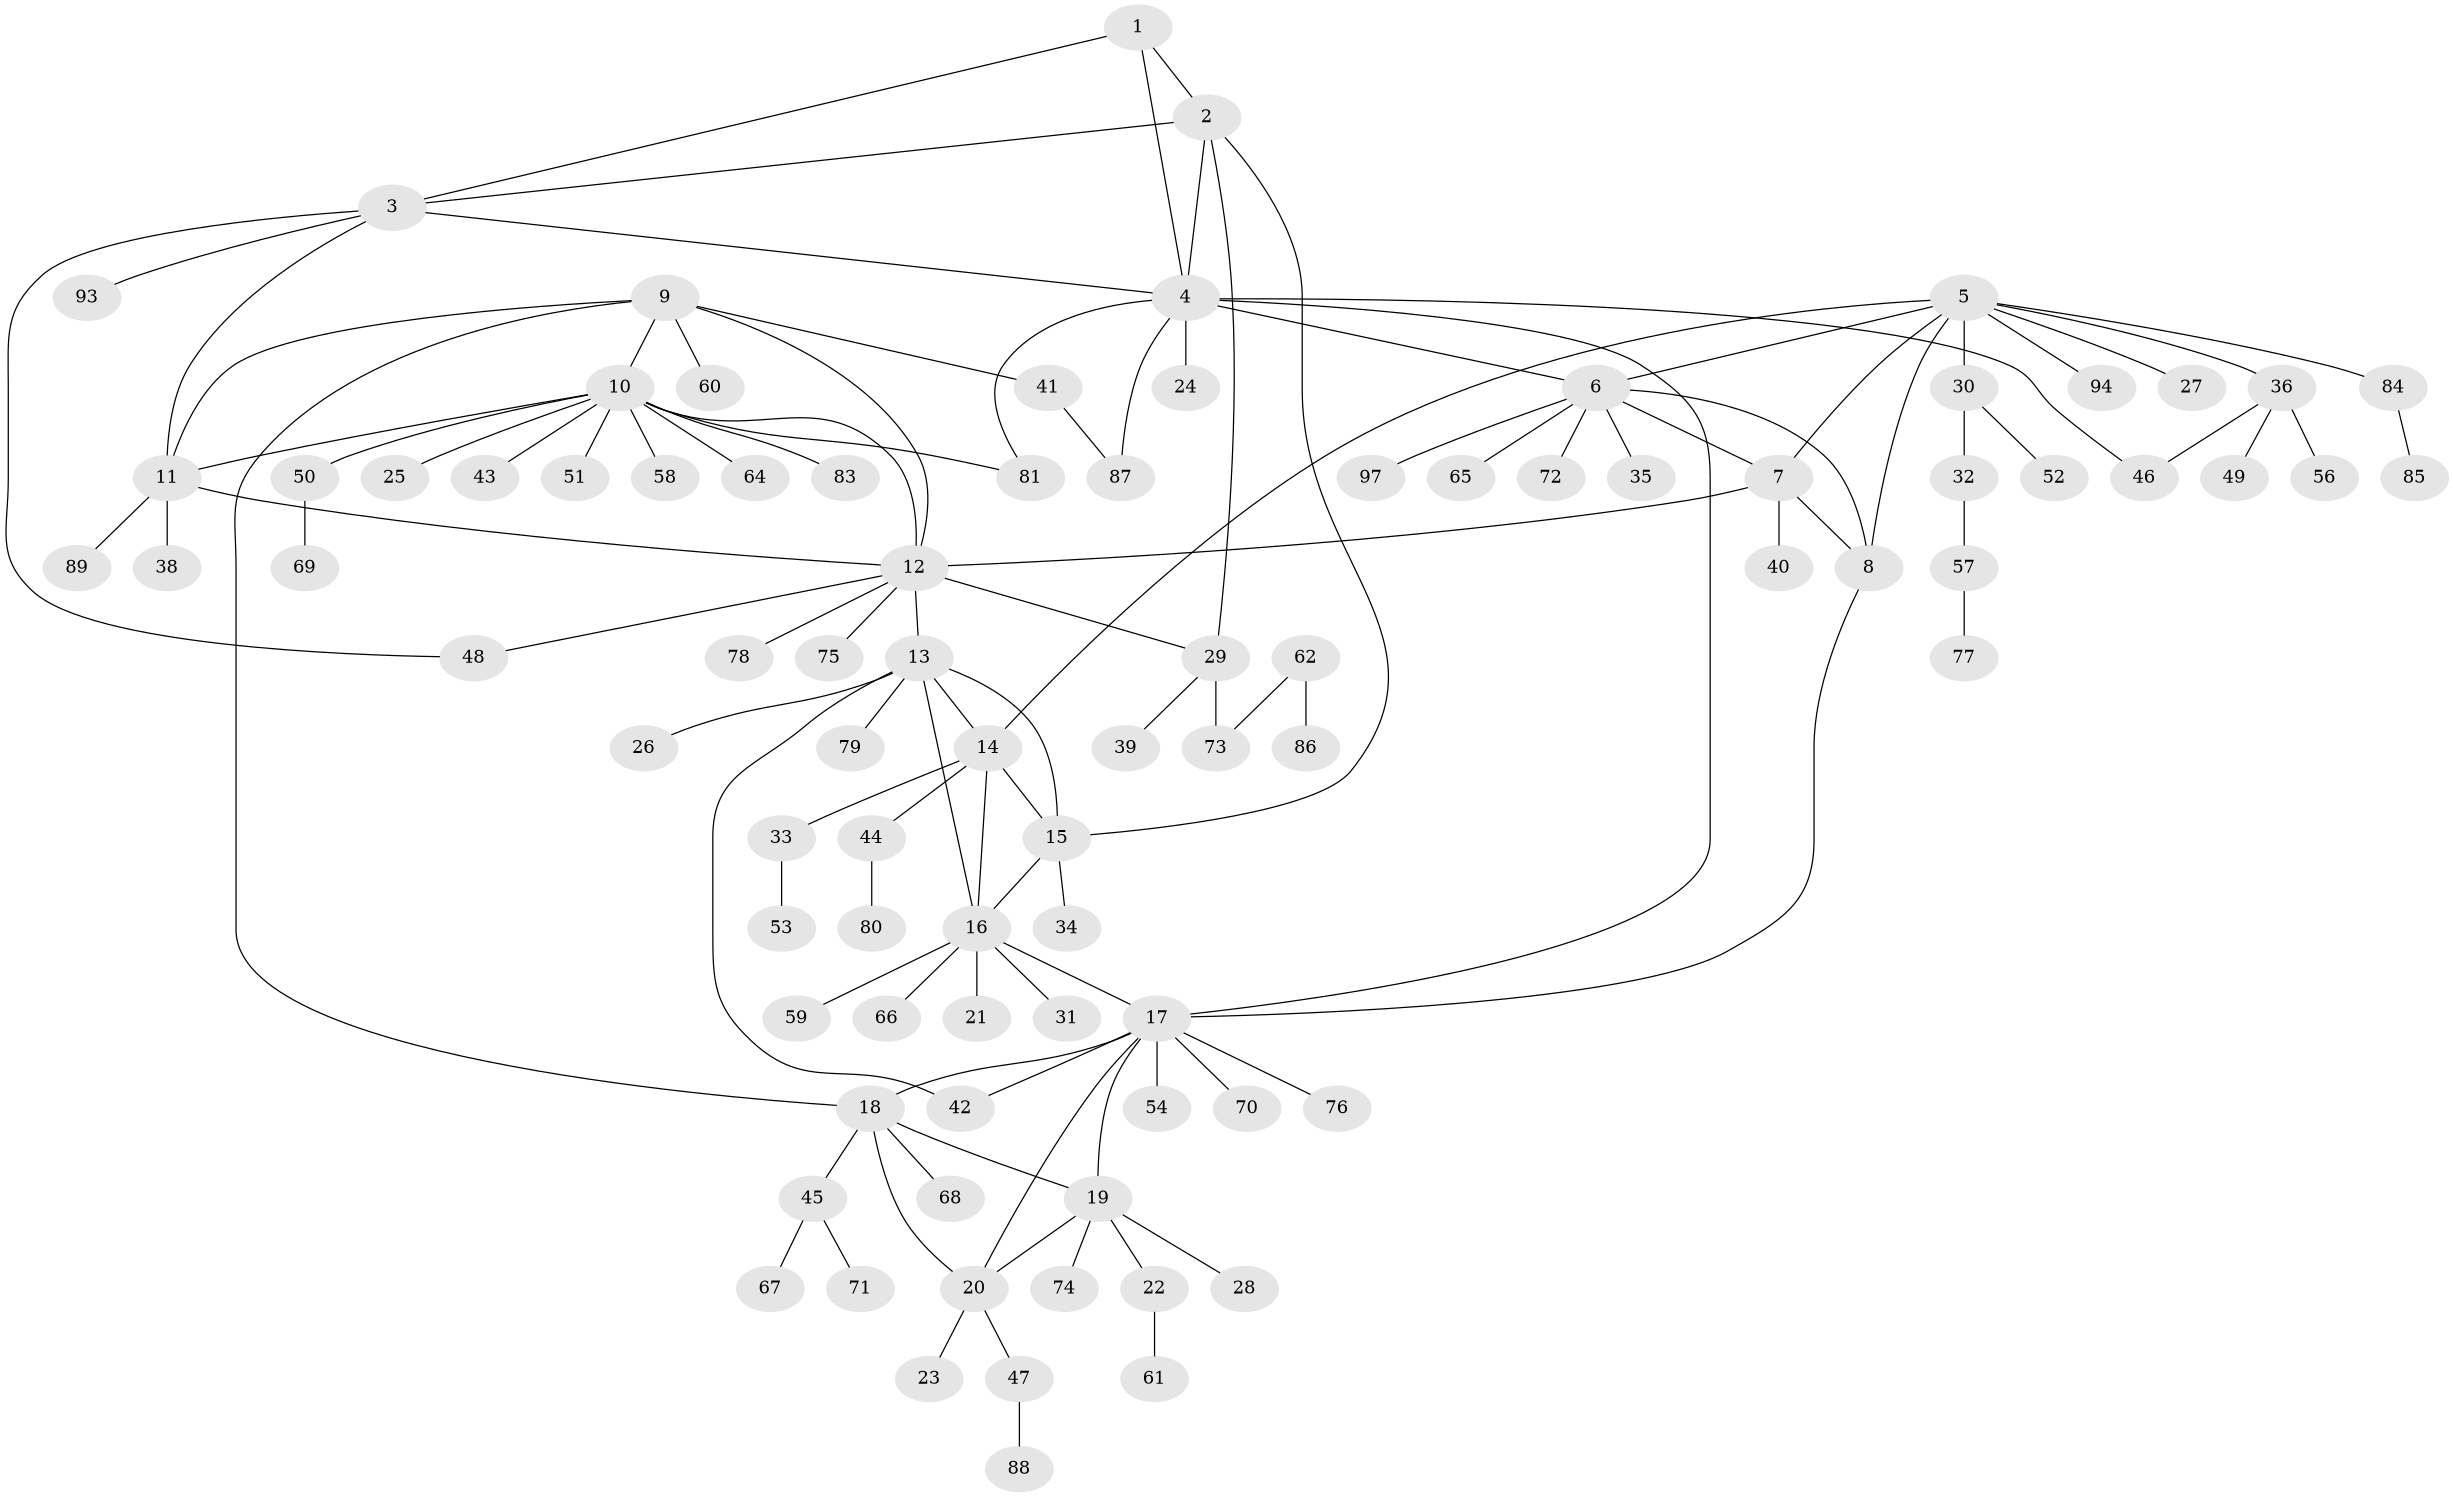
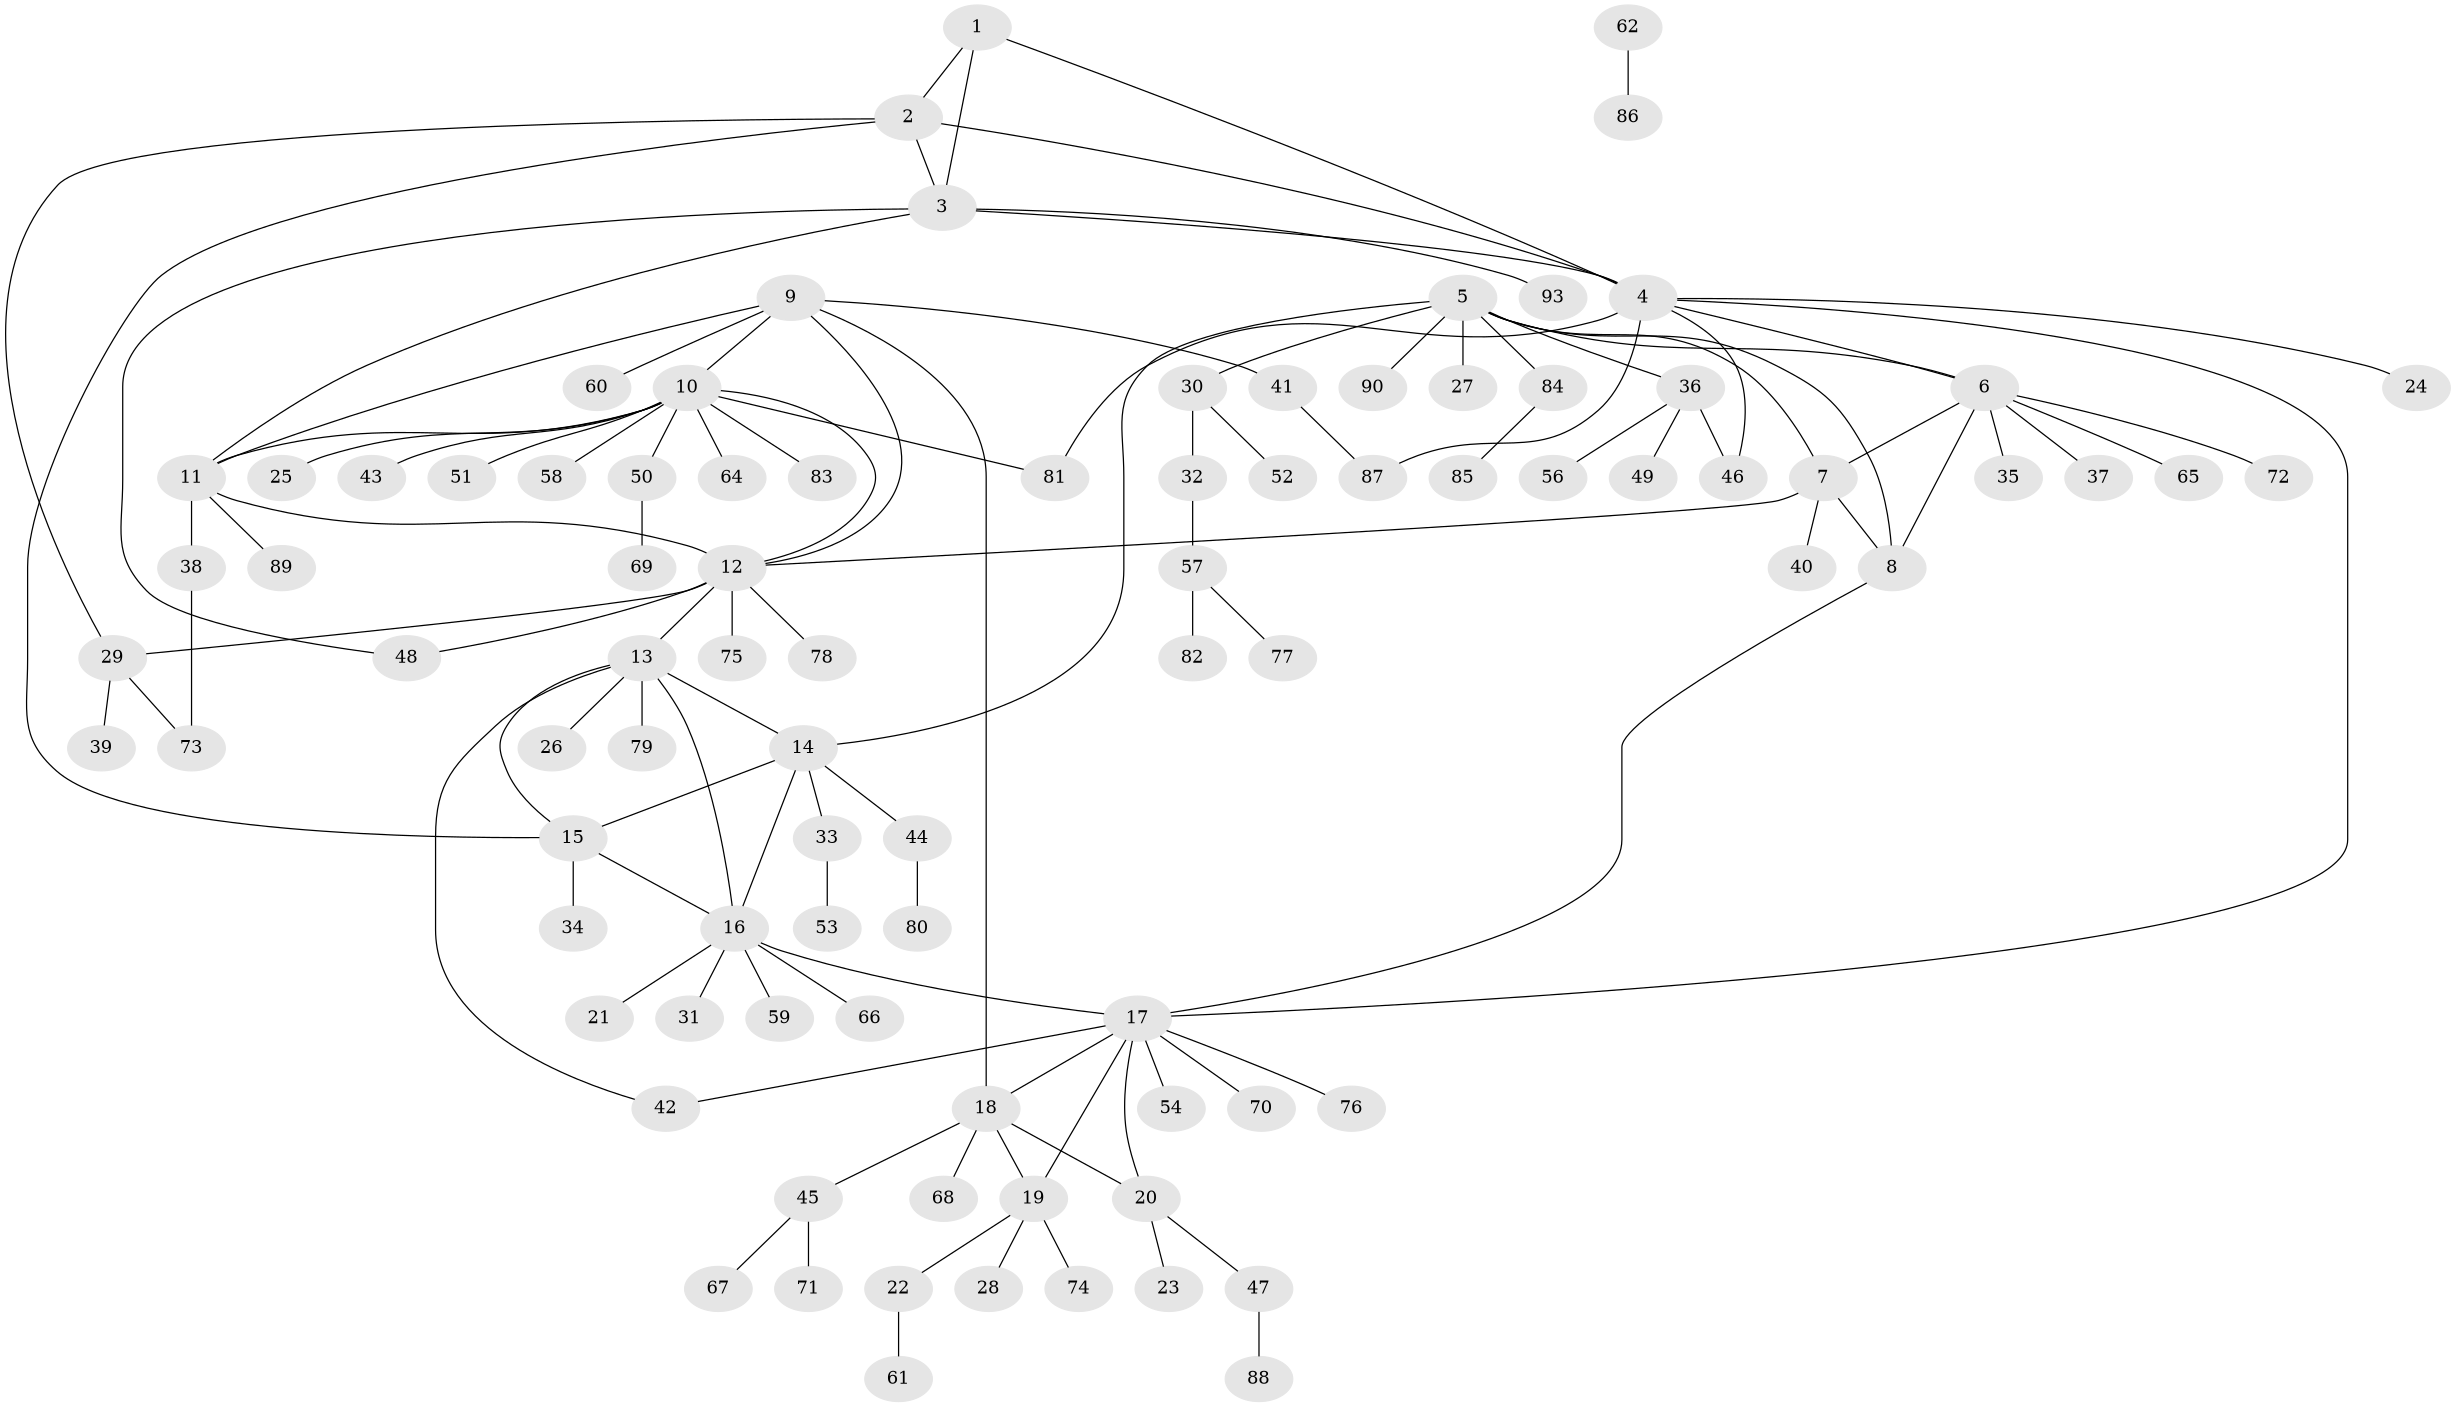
node "94": label "94" -> "90"
node "97": label "97" -> "37"
node "82": added
edge "62" -- "73": now "38" -- "73"
edge "19" -- "20": removed
